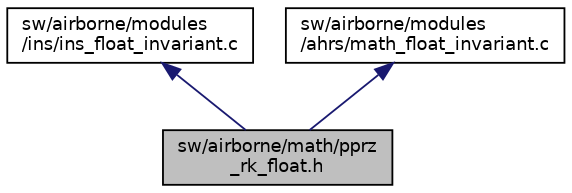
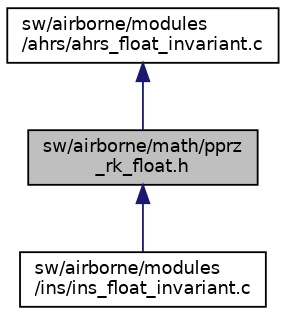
node "sw/airborne/modules /ahrs/math_float_invariant.c": label "sw/airborne/modules /ahrs/math_float_invariant.c" -> "sw/airborne/modules /ahrs/ahrs_float_invariant.c"
edge "sw/airborne/math/pprz _rk_float.h" -> "sw/airborne/modules /ins/ins_float_invariant.c": reversed
